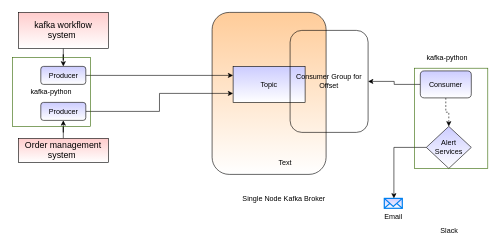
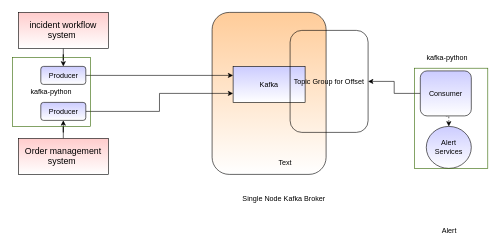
node "kafka workflow system": label "kafka workflow system" -> "incident workflow system"
node "Consumer Group for Offset": label "Consumer Group for Offset" -> "Topic Group for Offset"
node "Topic": label "Topic" -> "Kafka"
node "Consumer": size 51x27 -> 51x45
edge "Alert Services" -> "Email": removed
node "Alert Services": shape diamond -> ellipse
node "Order management system": size 90x24 -> 90x36
node "Email": removed
node "Slack": label "Slack" -> "Alert"
